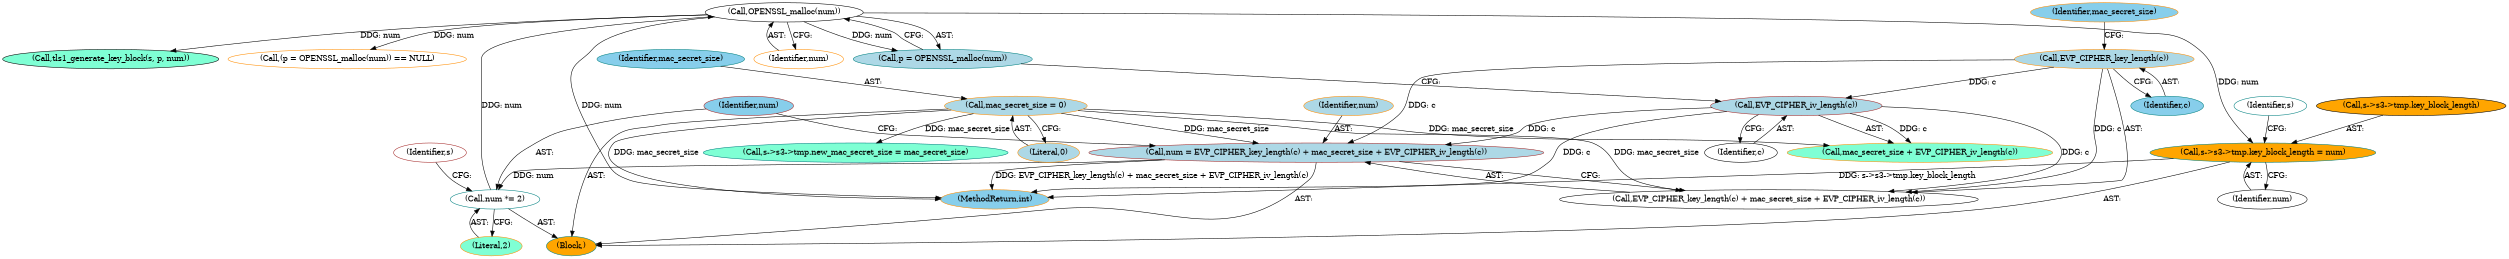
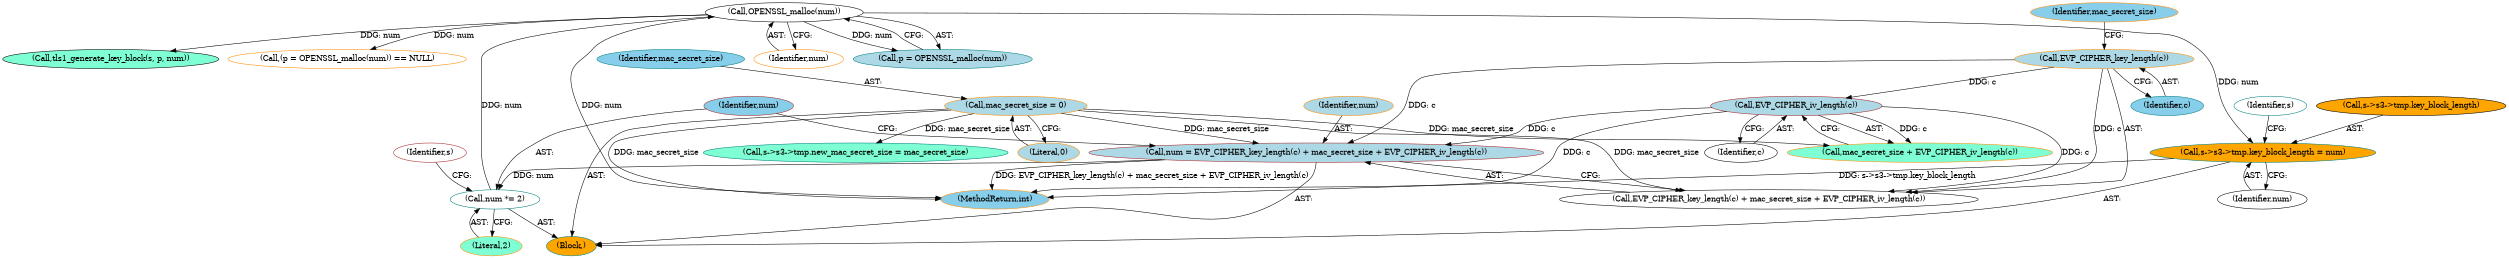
edge "(Call,p = OPENSSL_malloc(num))" -> "(Call,EVP_CIPHER_iv_length(c))": now "(Call,mac_secret_size + EVP_CIPHER_iv_length(c))" -> "(Call,EVP_CIPHER_iv_length(c))"
